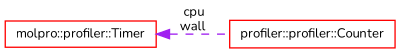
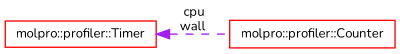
node "profiler::profiler::Counter": label "profiler::profiler::Counter" -> "molpro::profiler::Counter"
